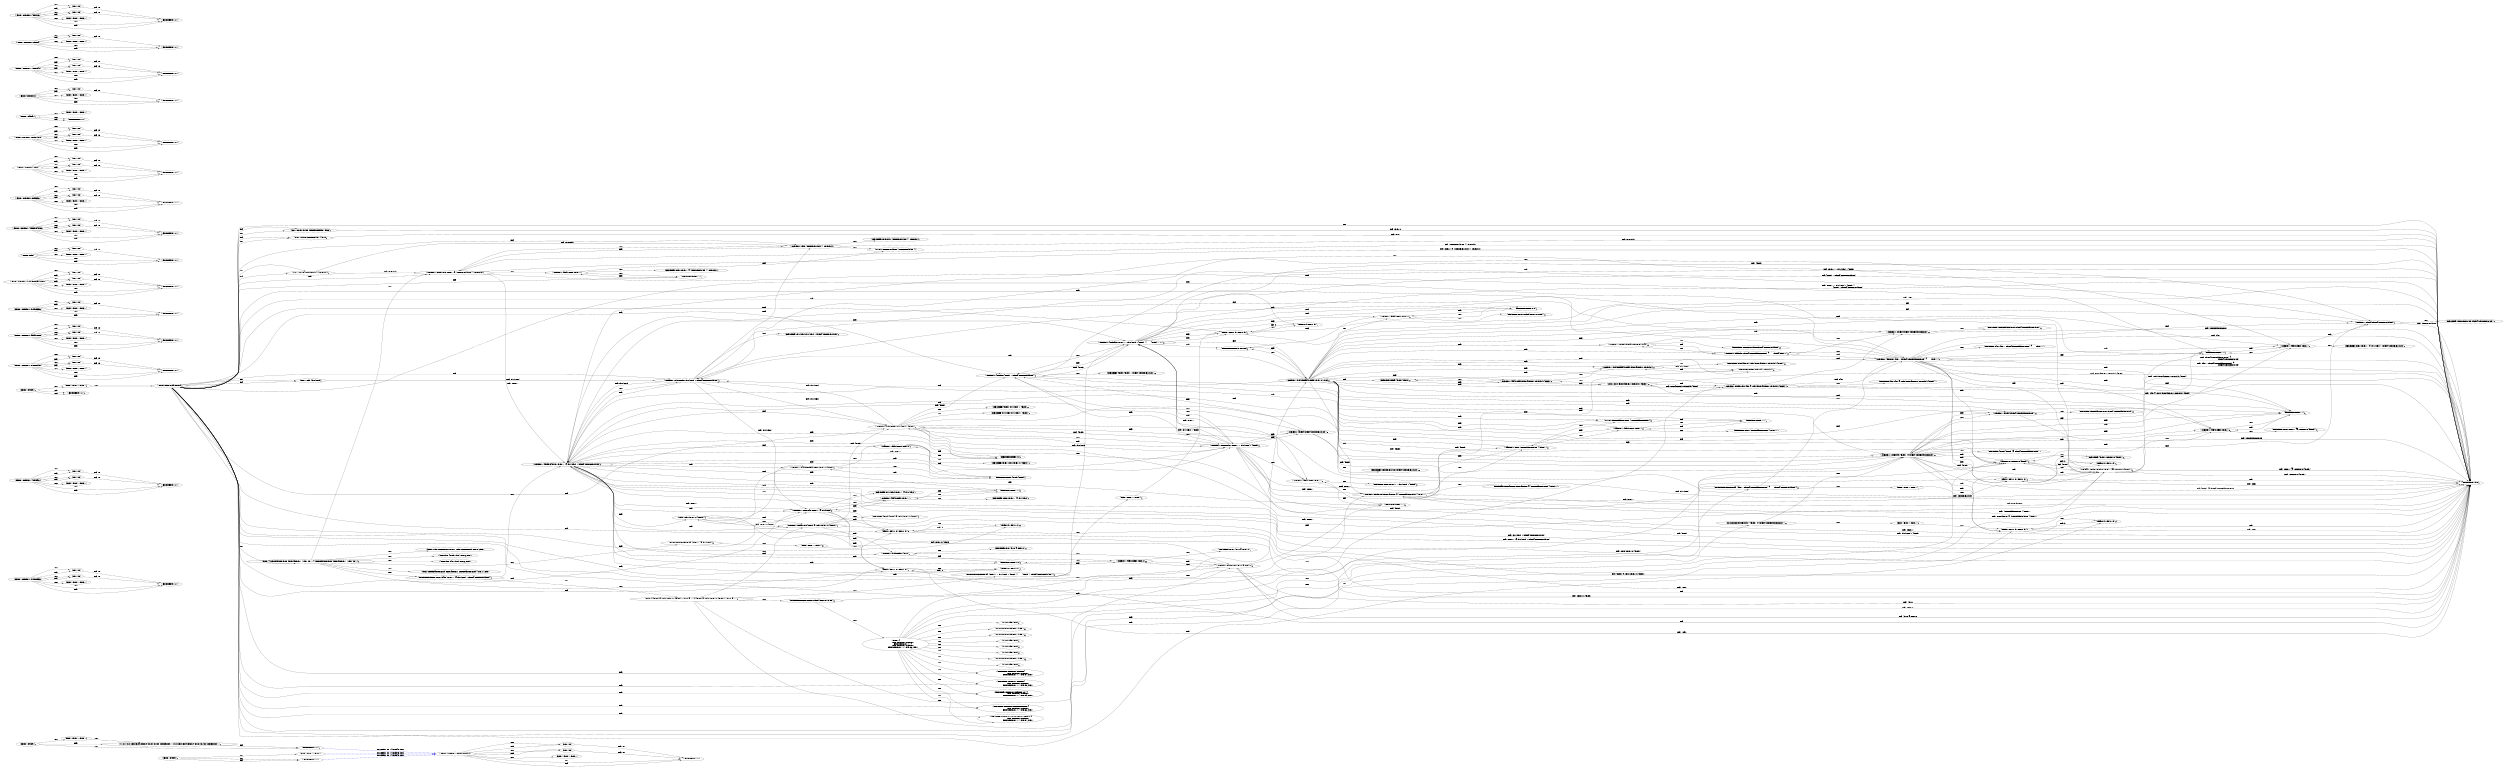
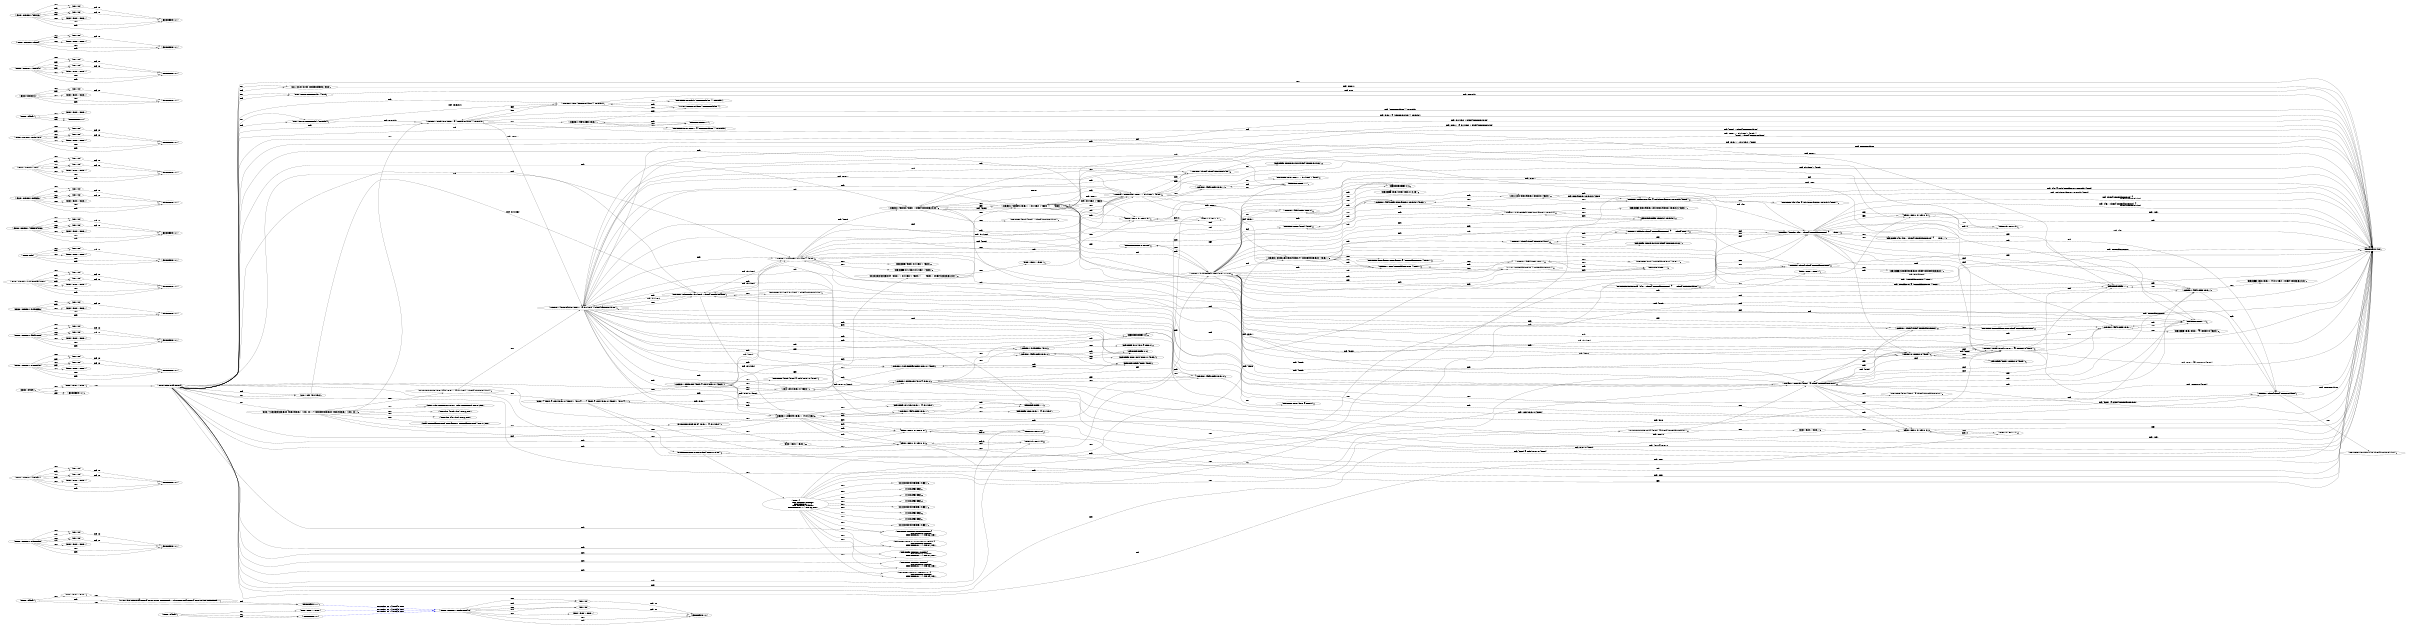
edge "(<operator>.subtraction,chunk_end - sizeof(sctp_paramhdr_t))" -> "(<operator>.cast,(sctp_paramhdr_t *) param_hdr)": now "(UNKNOWN,sctp_paramhdr_t *,sctp_paramhdr_t *)" -> "(<operator>.cast,(sctp_paramhdr_t *) param_hdr)"
edge "(<operator>.indirectFieldAccess,asconf_param->param_hdr)" -> "(FIELD_IDENTIFIER,param_hdr,param_hdr)": label "DDG: chunk_end" -> "AST: "
edge "(ntohs,ntohs(asconf_param->param_hdr.length))" -> "(METHOD_RETURN,int)": removed, label "DDG: asconf_param->param_hdr.length"
edge "(<operator>.assignment,length = ntohs(param.p->length))" -> "(ntohs,ntohs(param.p->length))": added, label "AST:"
edge "(<operator>.greaterThan,param.v > chunk_end - length)" -> "(<operator>.lessThan,length < sizeof(sctp_paramhdr_t))": label "CDG: " -> "ROUND: "
edge "(<operator>.subtraction,chunk_end - length)" -> "(WORD_ROUND,WORD_ROUND(length))": reversed
